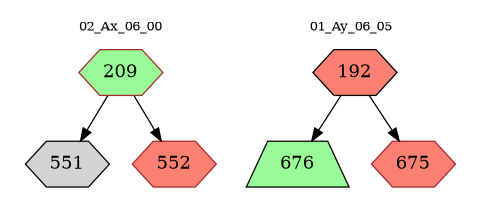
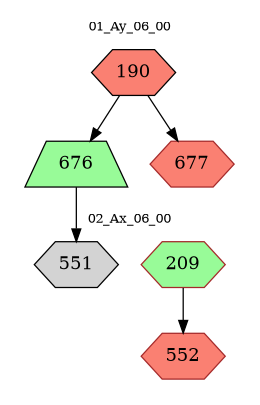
cluster "01_Ay_06_05": label "01_Ay_06_05" -> "01_Ay_06_00"
node "192": label "192" -> "190"
edge "209" -> "551": now "676" -> "551"
node "675": label "675" -> "677"
